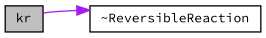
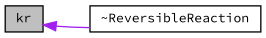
edge "kr" -> "~ReversibleReaction": reversed
